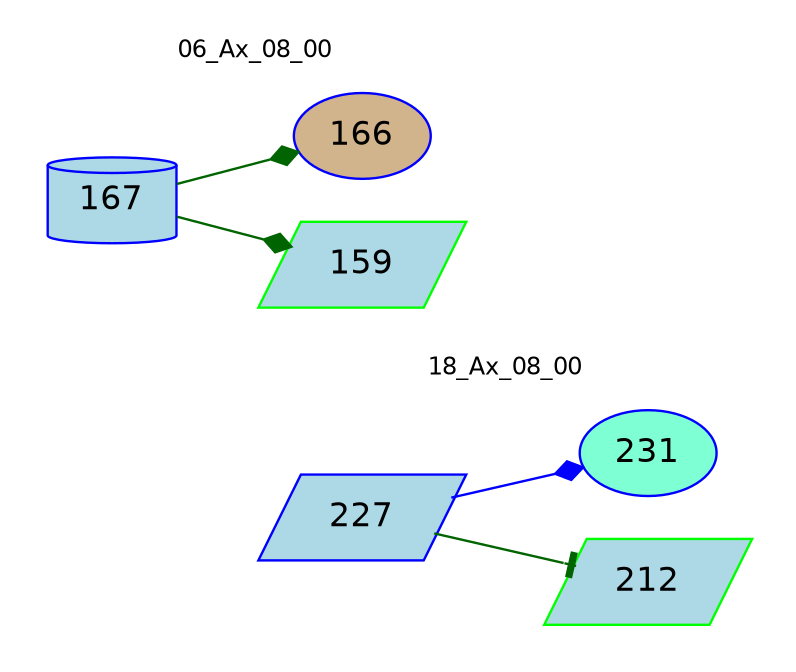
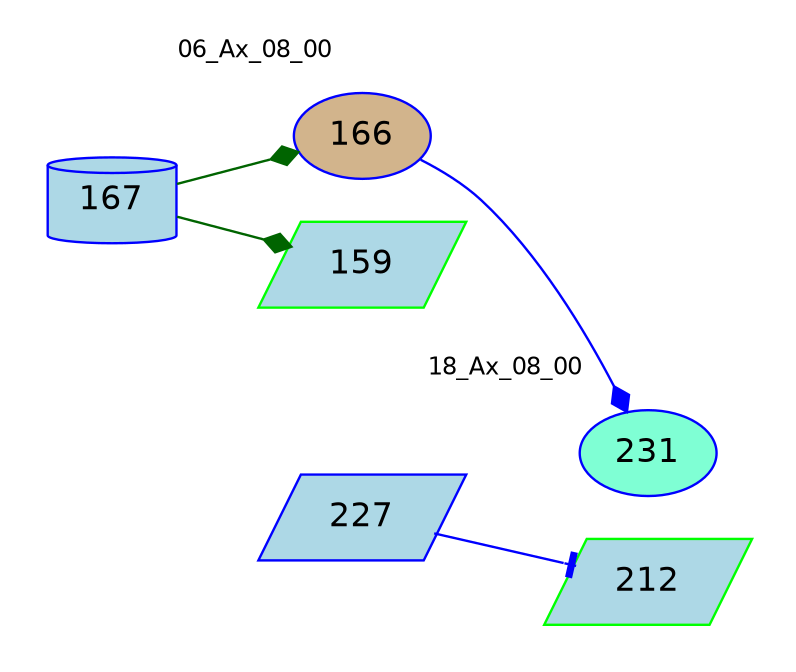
edge "227" -> "231": now "166" -> "231"
edge "227" -> "212": color darkgreen -> blue
